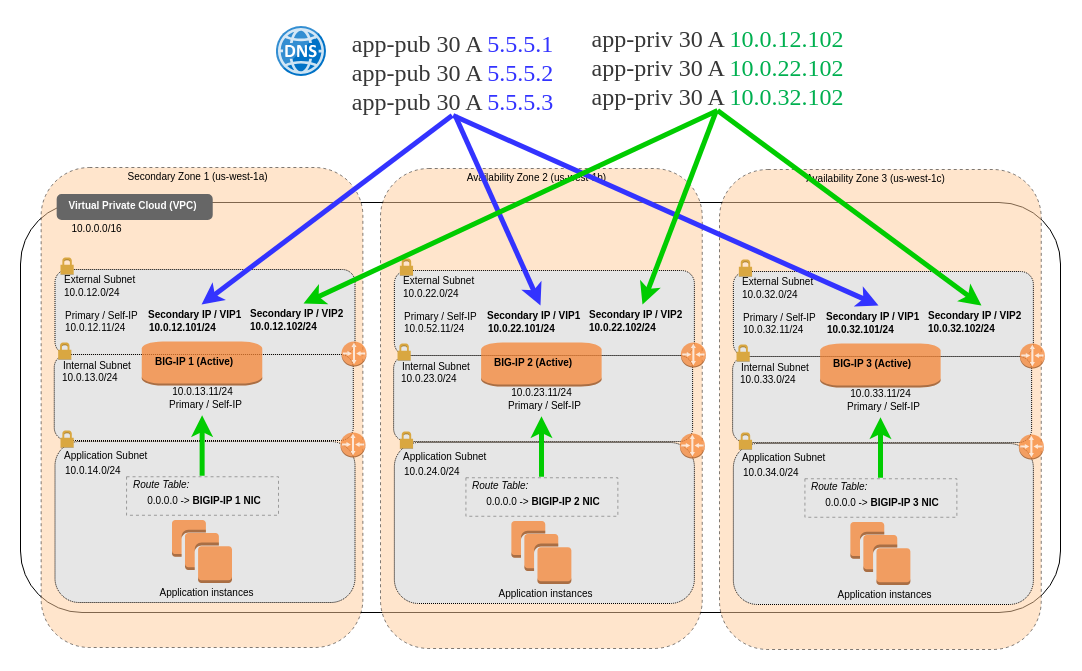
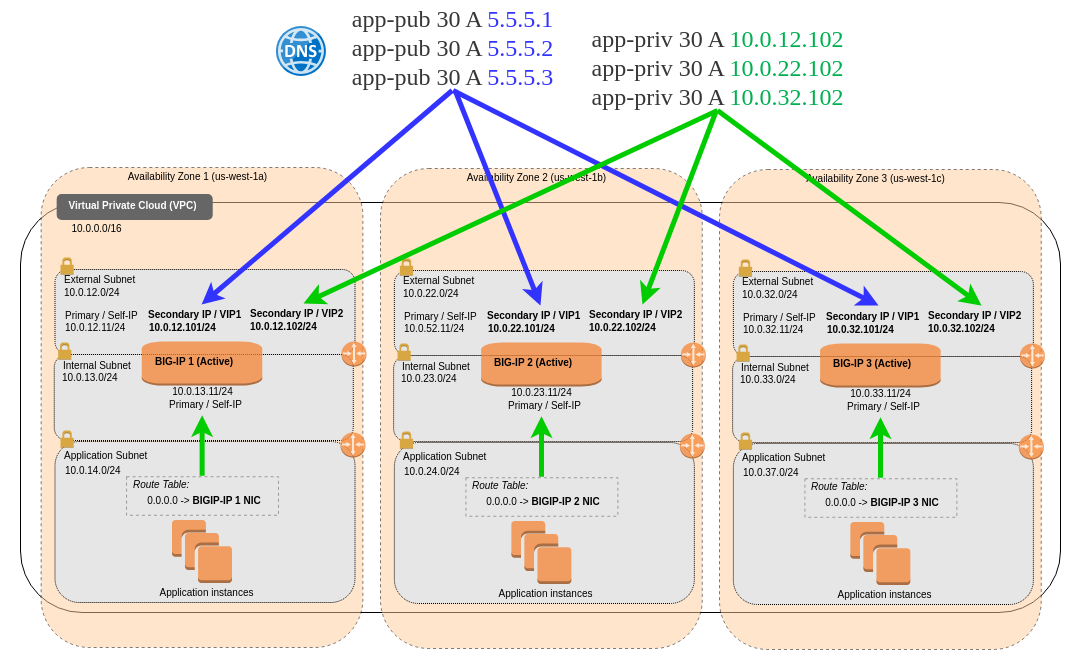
node "app-pub 30 A 5.5.5.1 app-pub 30 A 5.5.5.2 app-pub 30 A 5.5.5.3": moved (453, 81) -> (453, 56)
node "Secondary Zone 1 (us-west-1a)": label "Secondary Zone 1 (us-west-1a)" -> "Availability Zone 1 (us-west-1a)"
node "10.0.34.0/24": label "10.0.34.0/24" -> "10.0.37.0/24"
